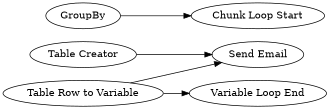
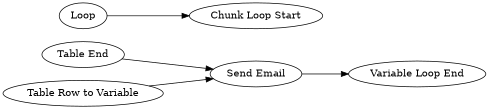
node "GroupBy": label "GroupBy" -> "Loop"
node "Table Creator": label "Table Creator" -> "Table End"
edge "Table Row to Variable" -> "Variable Loop End": now "Send Email" -> "Variable Loop End"
